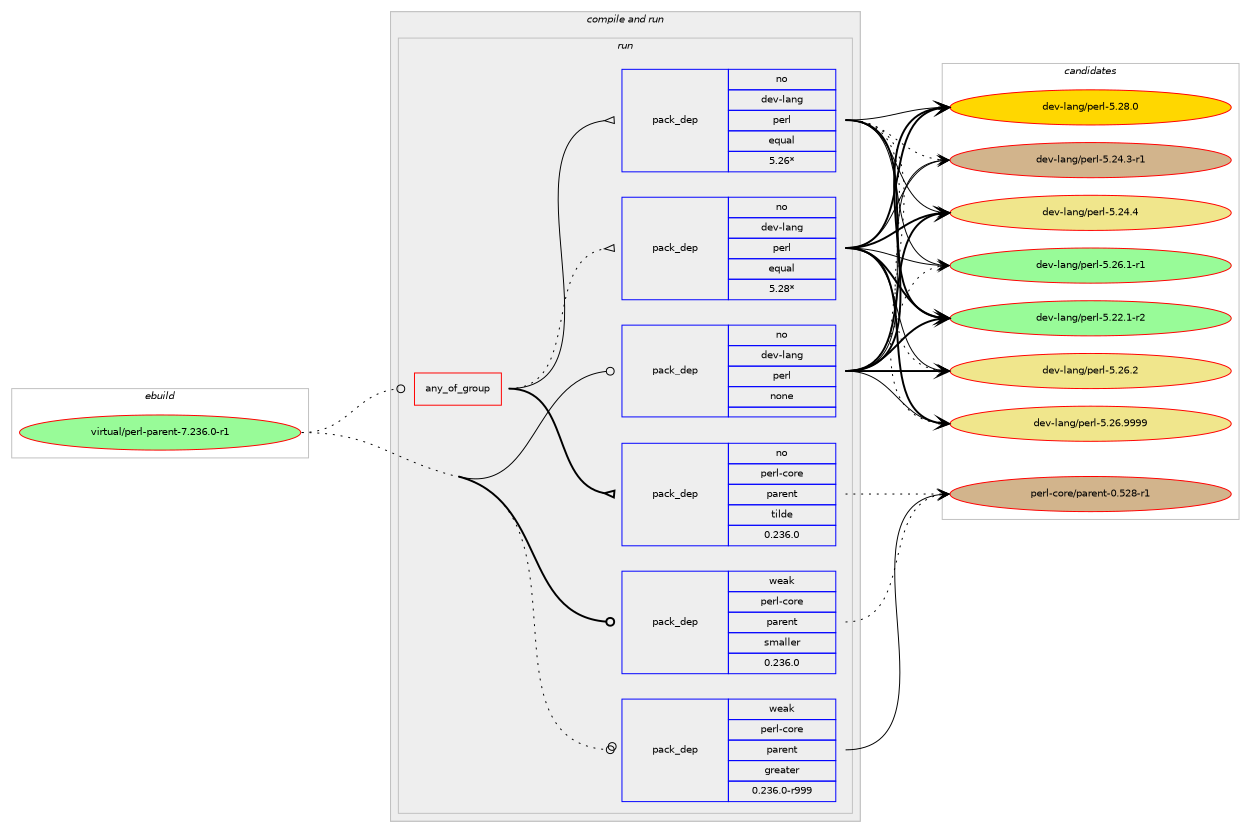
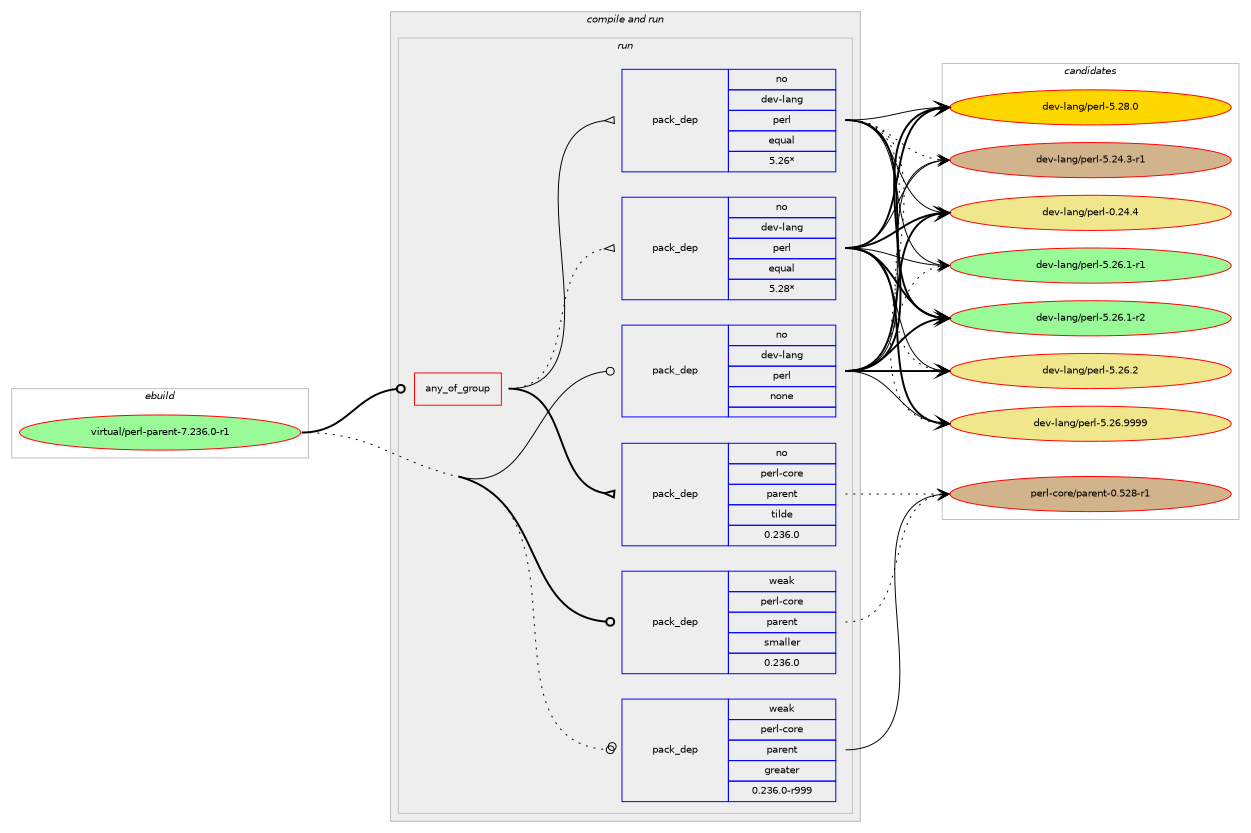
node "dev-lang/perl-5.24.4": label "dev-lang/perl-5.24.4" -> "dev-lang/perl-0.24.4"
node "dev-lang/perl-5.22.1-r2": label "dev-lang/perl-5.22.1-r2" -> "dev-lang/perl-5.26.1-r2"
edge "virtual/perl-parent-7.236.0-r1" -> "any_of_group": style dotted -> bold
